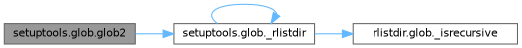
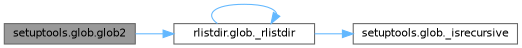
node "setuptools.glob._rlistdir": label "setuptools.glob._rlistdir" -> "rlistdir.glob._rlistdir"
node "rlistdir.glob._isrecursive": label "rlistdir.glob._isrecursive" -> "setuptools.glob._isrecursive"
